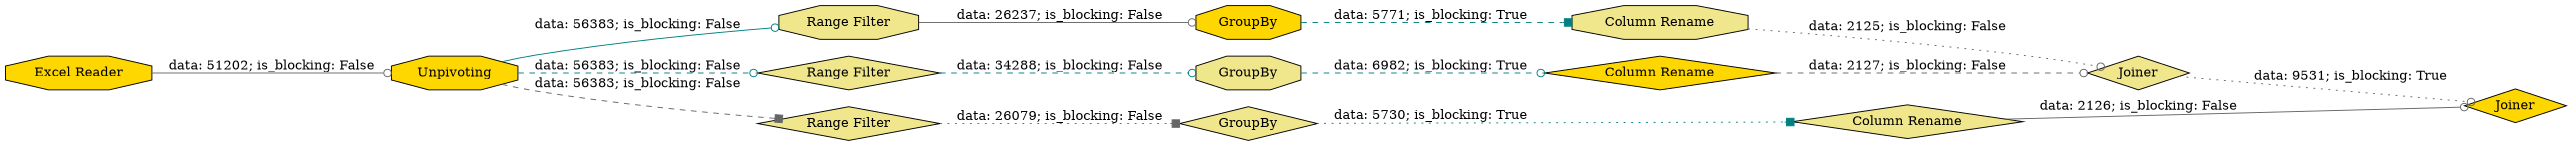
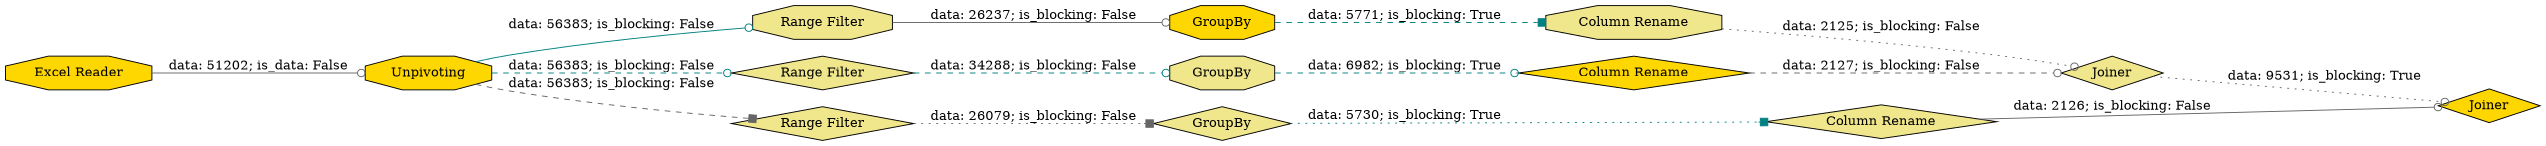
edge "Excel Reader" -> "Unpivoting": label "data: 51202; is_blocking: False" -> "data: 51202; is_data: False"
